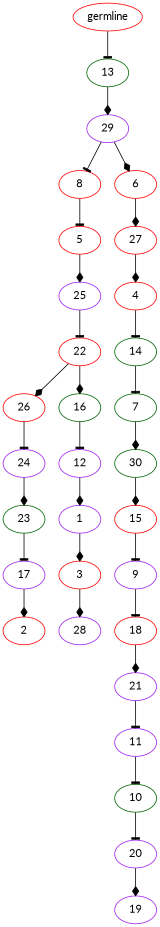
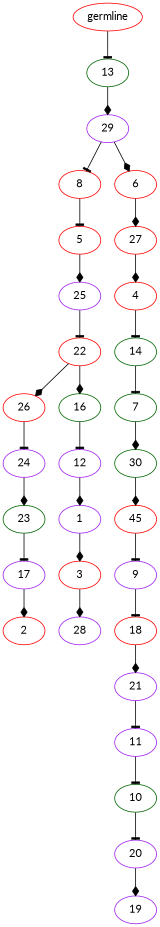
node "15": label "15" -> "45"
